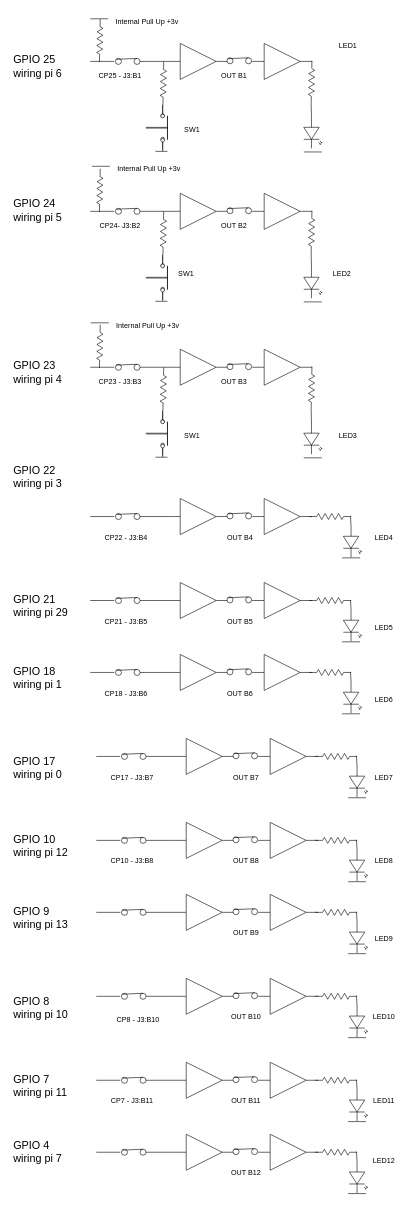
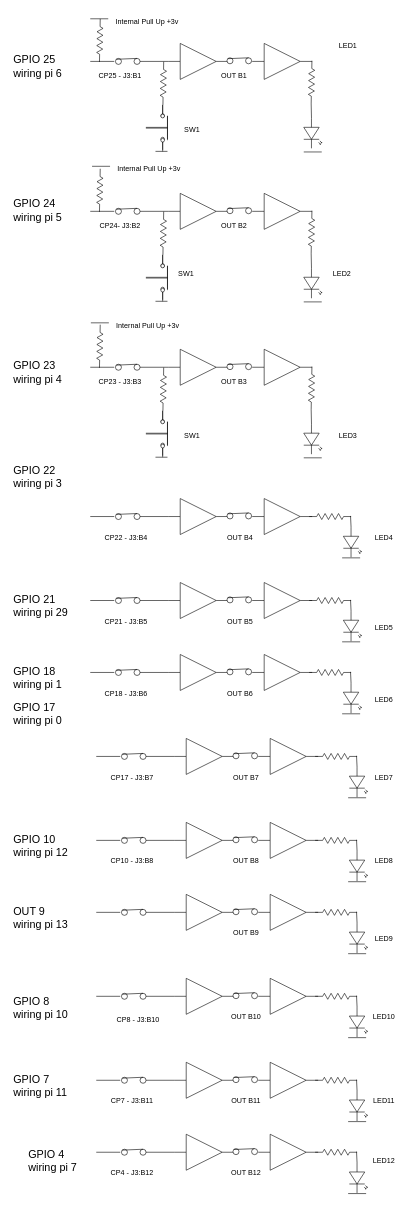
node "GPIO 17 wiring pi 0": moved (42, 768) -> (42, 714)
node "GPIO 9 wiring pi 13": label "GPIO 9 wiring pi 13" -> "OUT 9 wiring pi 13"
node "GPIO 4 wiring pi 7": moved (42, 1152) -> (57, 1161)
node "CP4 - J3:B12": added
